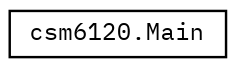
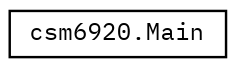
node "csm6120.Main": label "csm6120.Main" -> "csm6920.Main"
